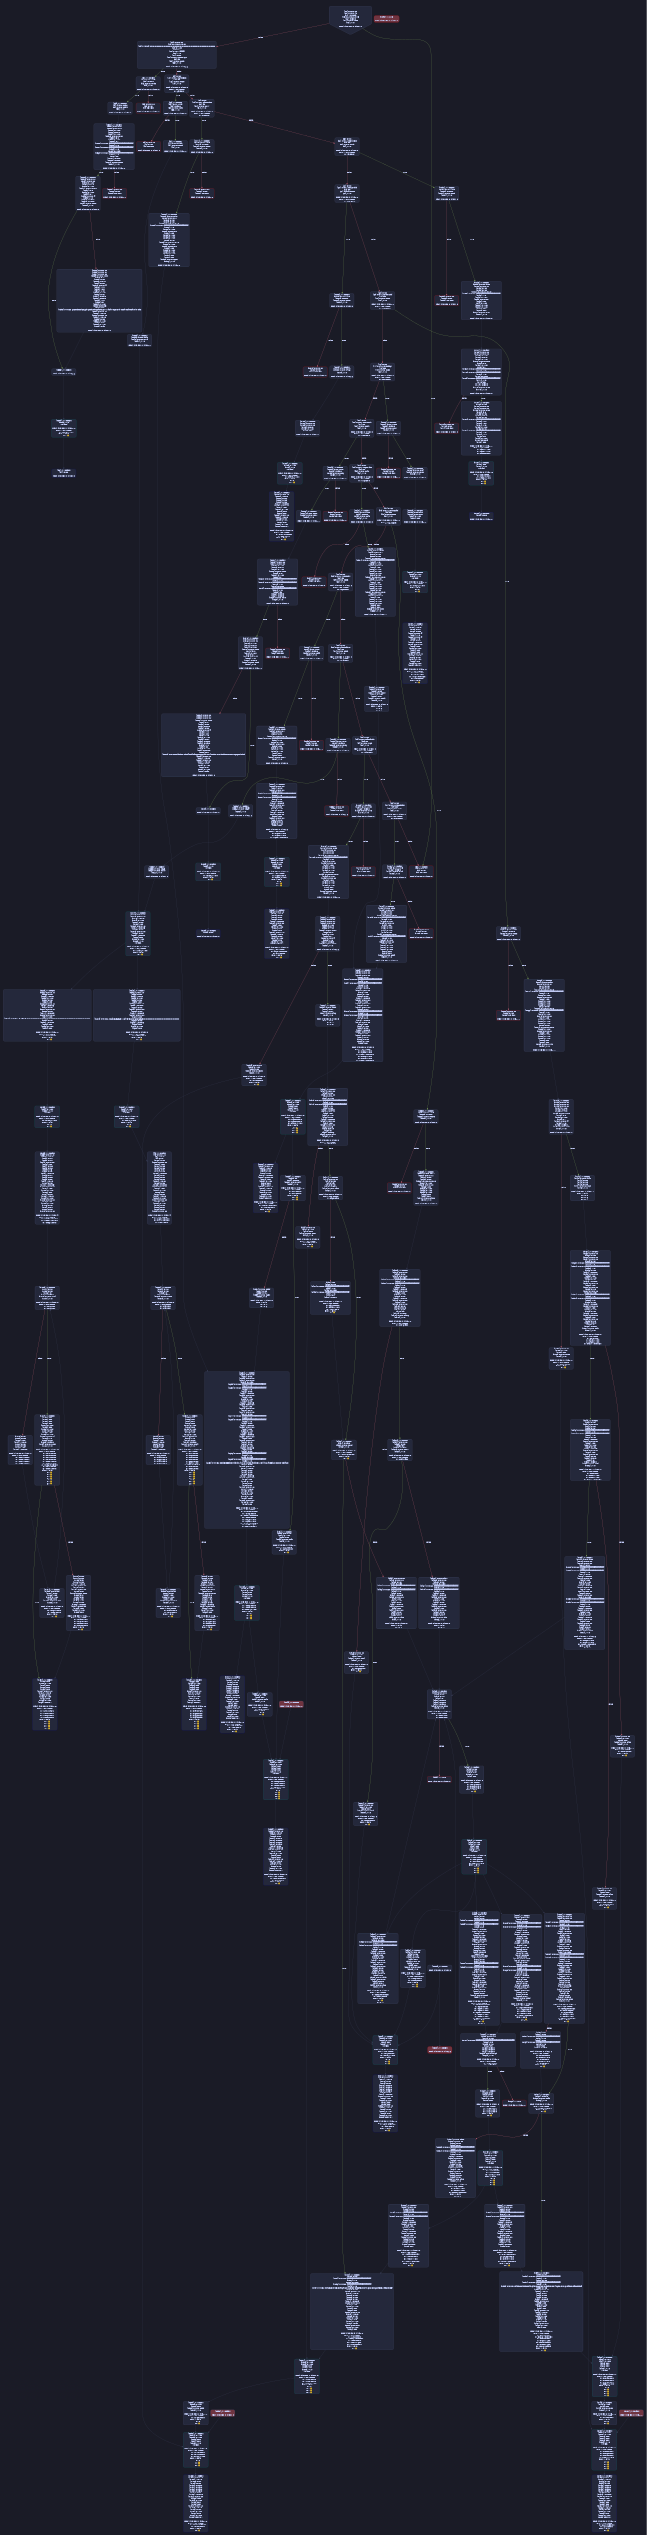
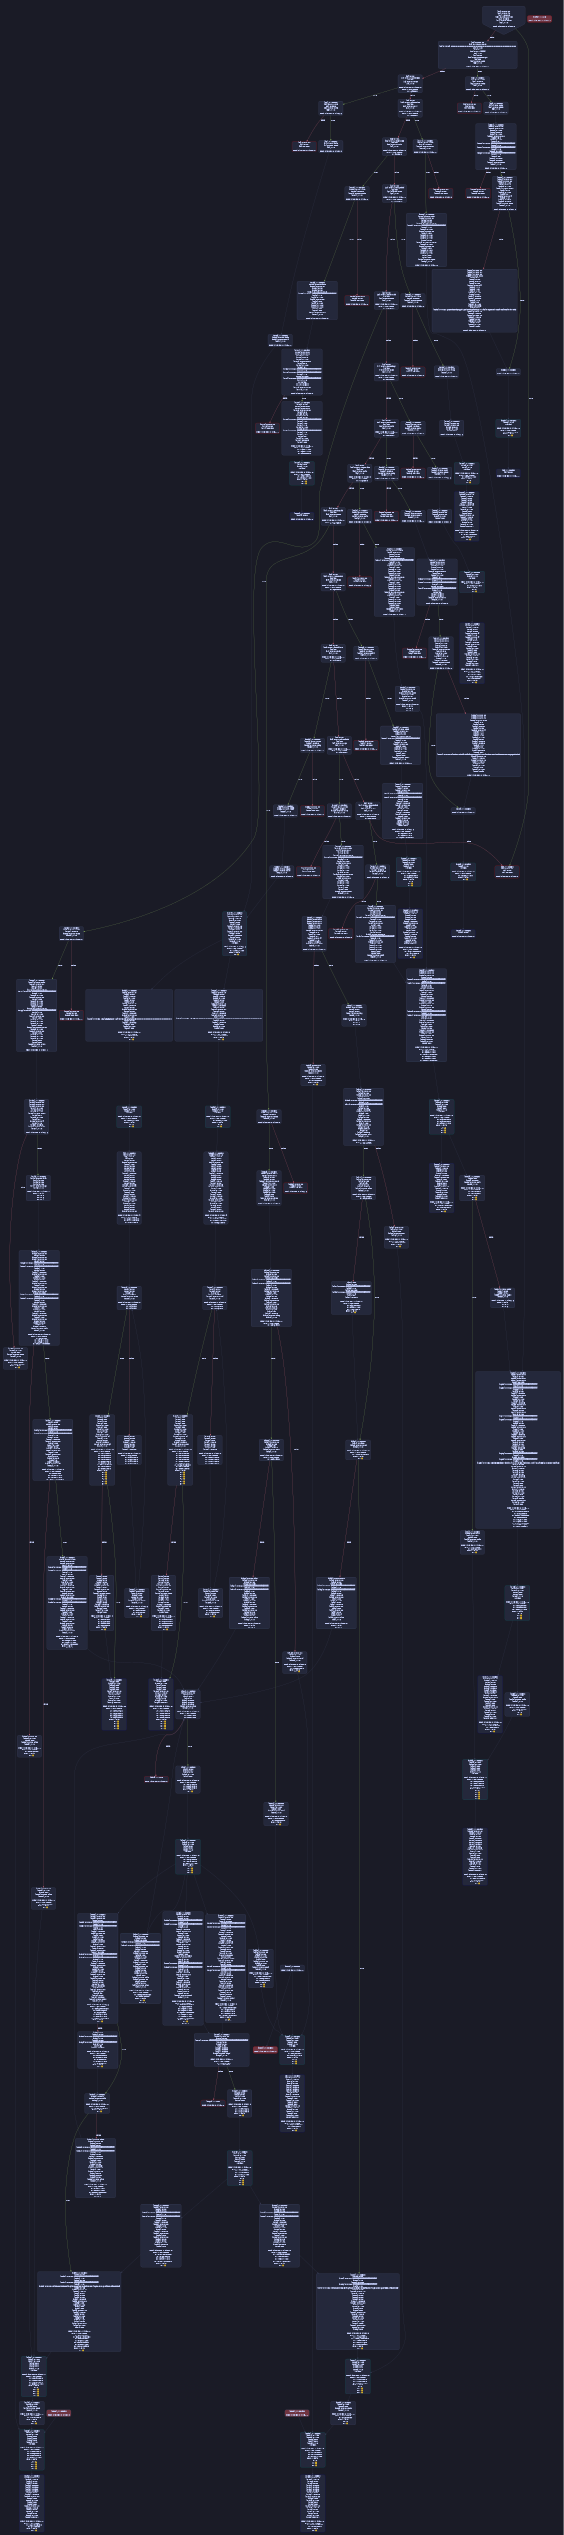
node "[119c] INVALID Stack ebec req: 0, sizeΔ: 0": label "[119c] INVALID Stack ebec req: 0, sizeΔ: 0" -> "[119c] INVALID Stack size req: 0, sizeΔ: 0"
node "[08fd] JUMPDEST Stack size req: 0, sizeΔ: 0": removed
